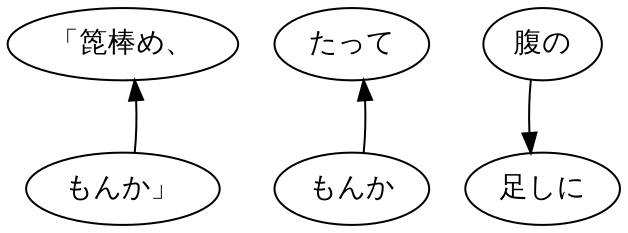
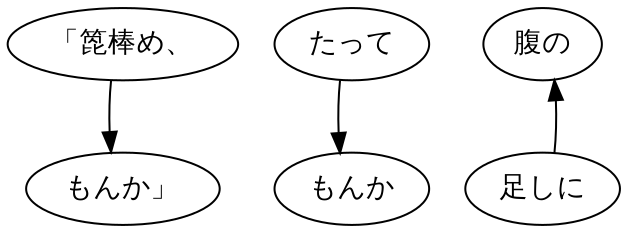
edge "腹の" -> "足しに": reversed
edge "もんか」" -> "「箆棒め、": reversed
edge "もんか" -> "たって": reversed
